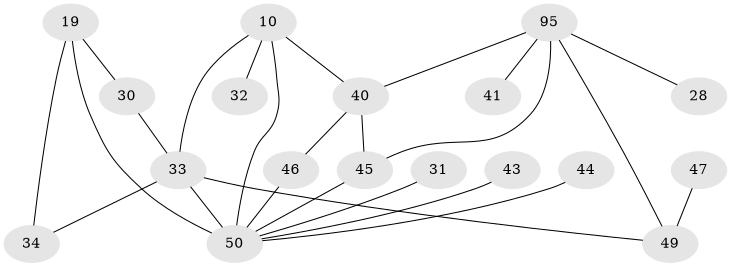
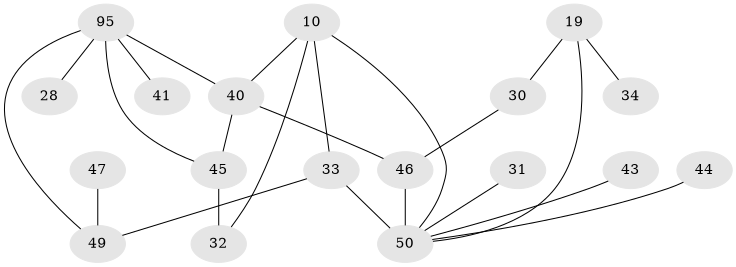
edge "30" -- "33": now "30" -- "46"
edge "33" -- "34": removed
edge "45" -- "50": now "45" -- "32"
